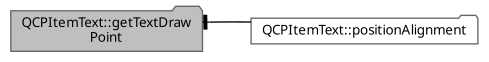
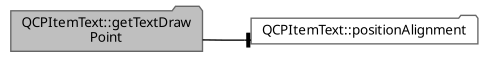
edge "QCPItemText::positionAlignment" -> "QCPItemText::getTextDraw Point": reversed
